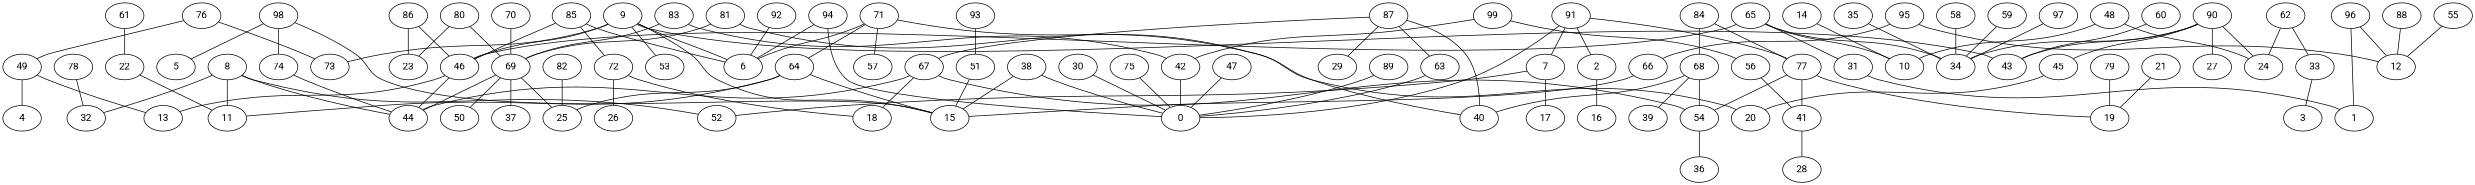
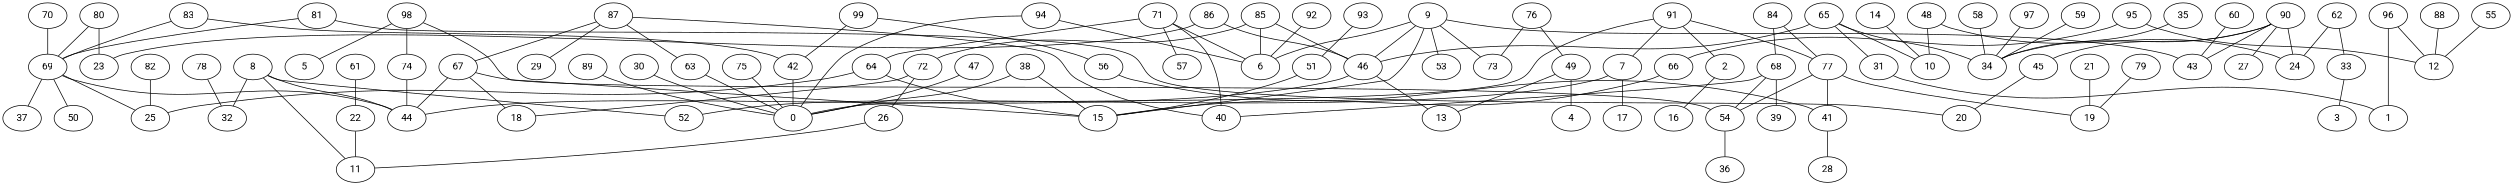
edge "64" -- "11": now "26" -- "11"
